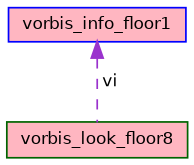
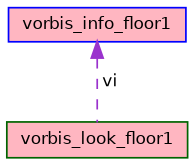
node "vorbis_look_floor8": label "vorbis_look_floor8" -> "vorbis_look_floor1"
